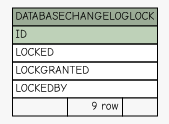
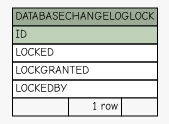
node "DATABASECHANGELOGLOCK": text "9 row" -> "1 row"
